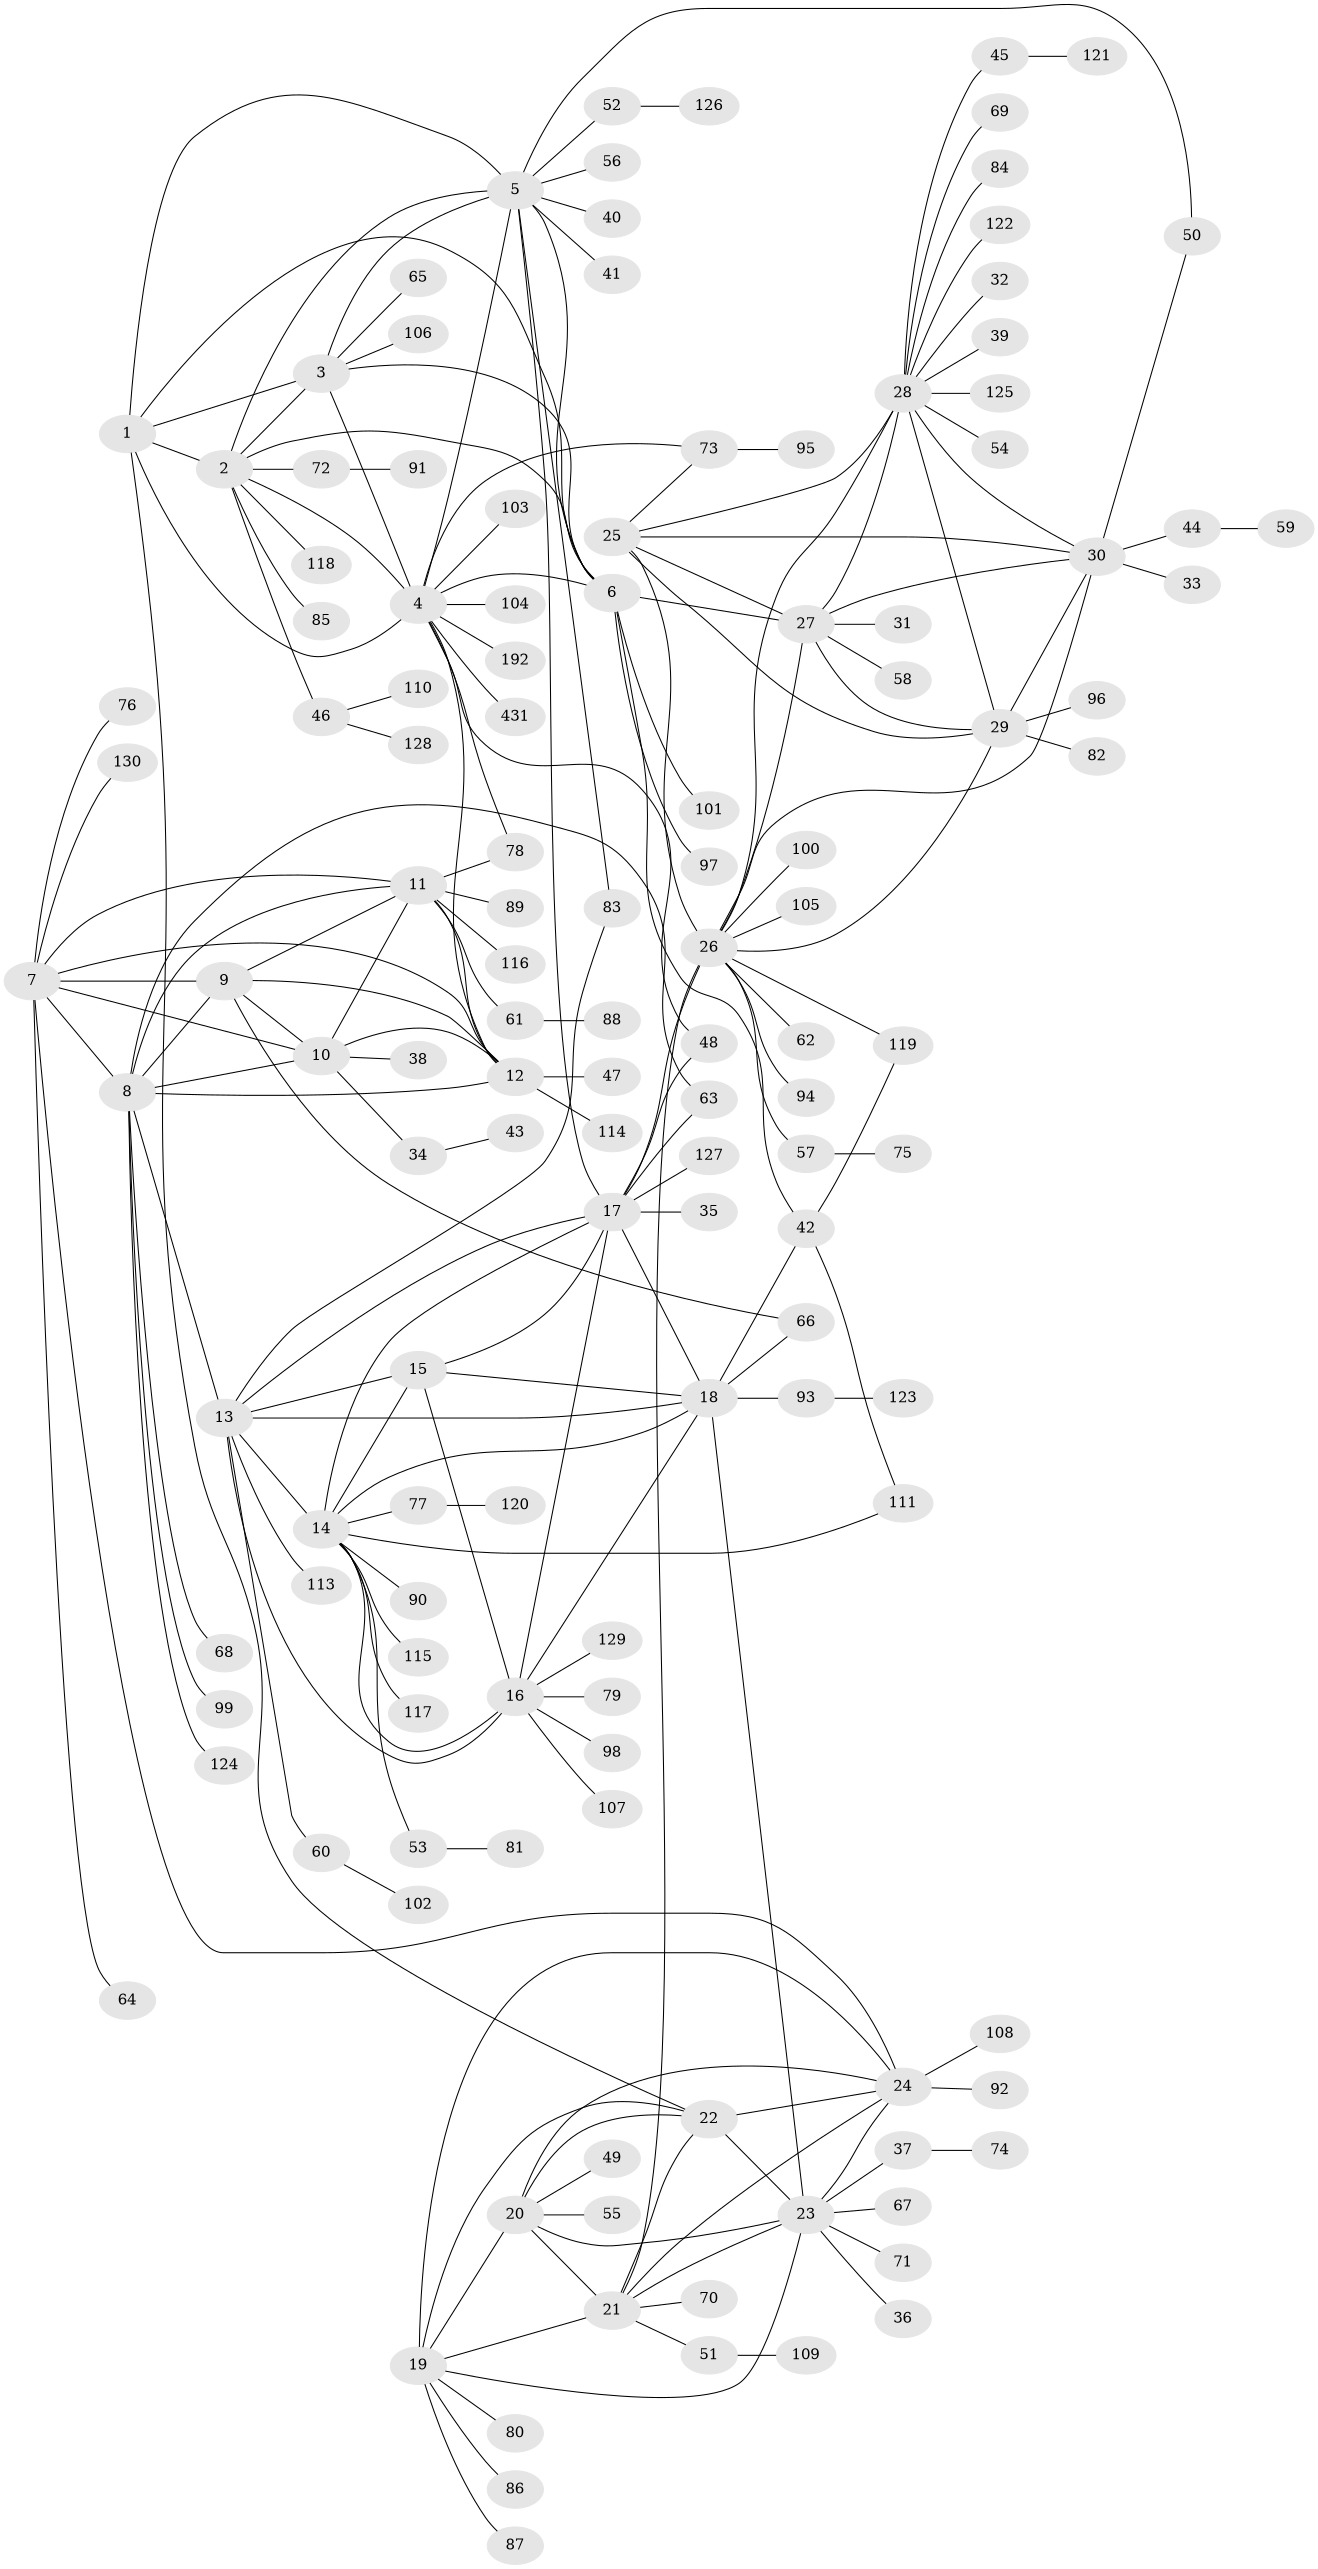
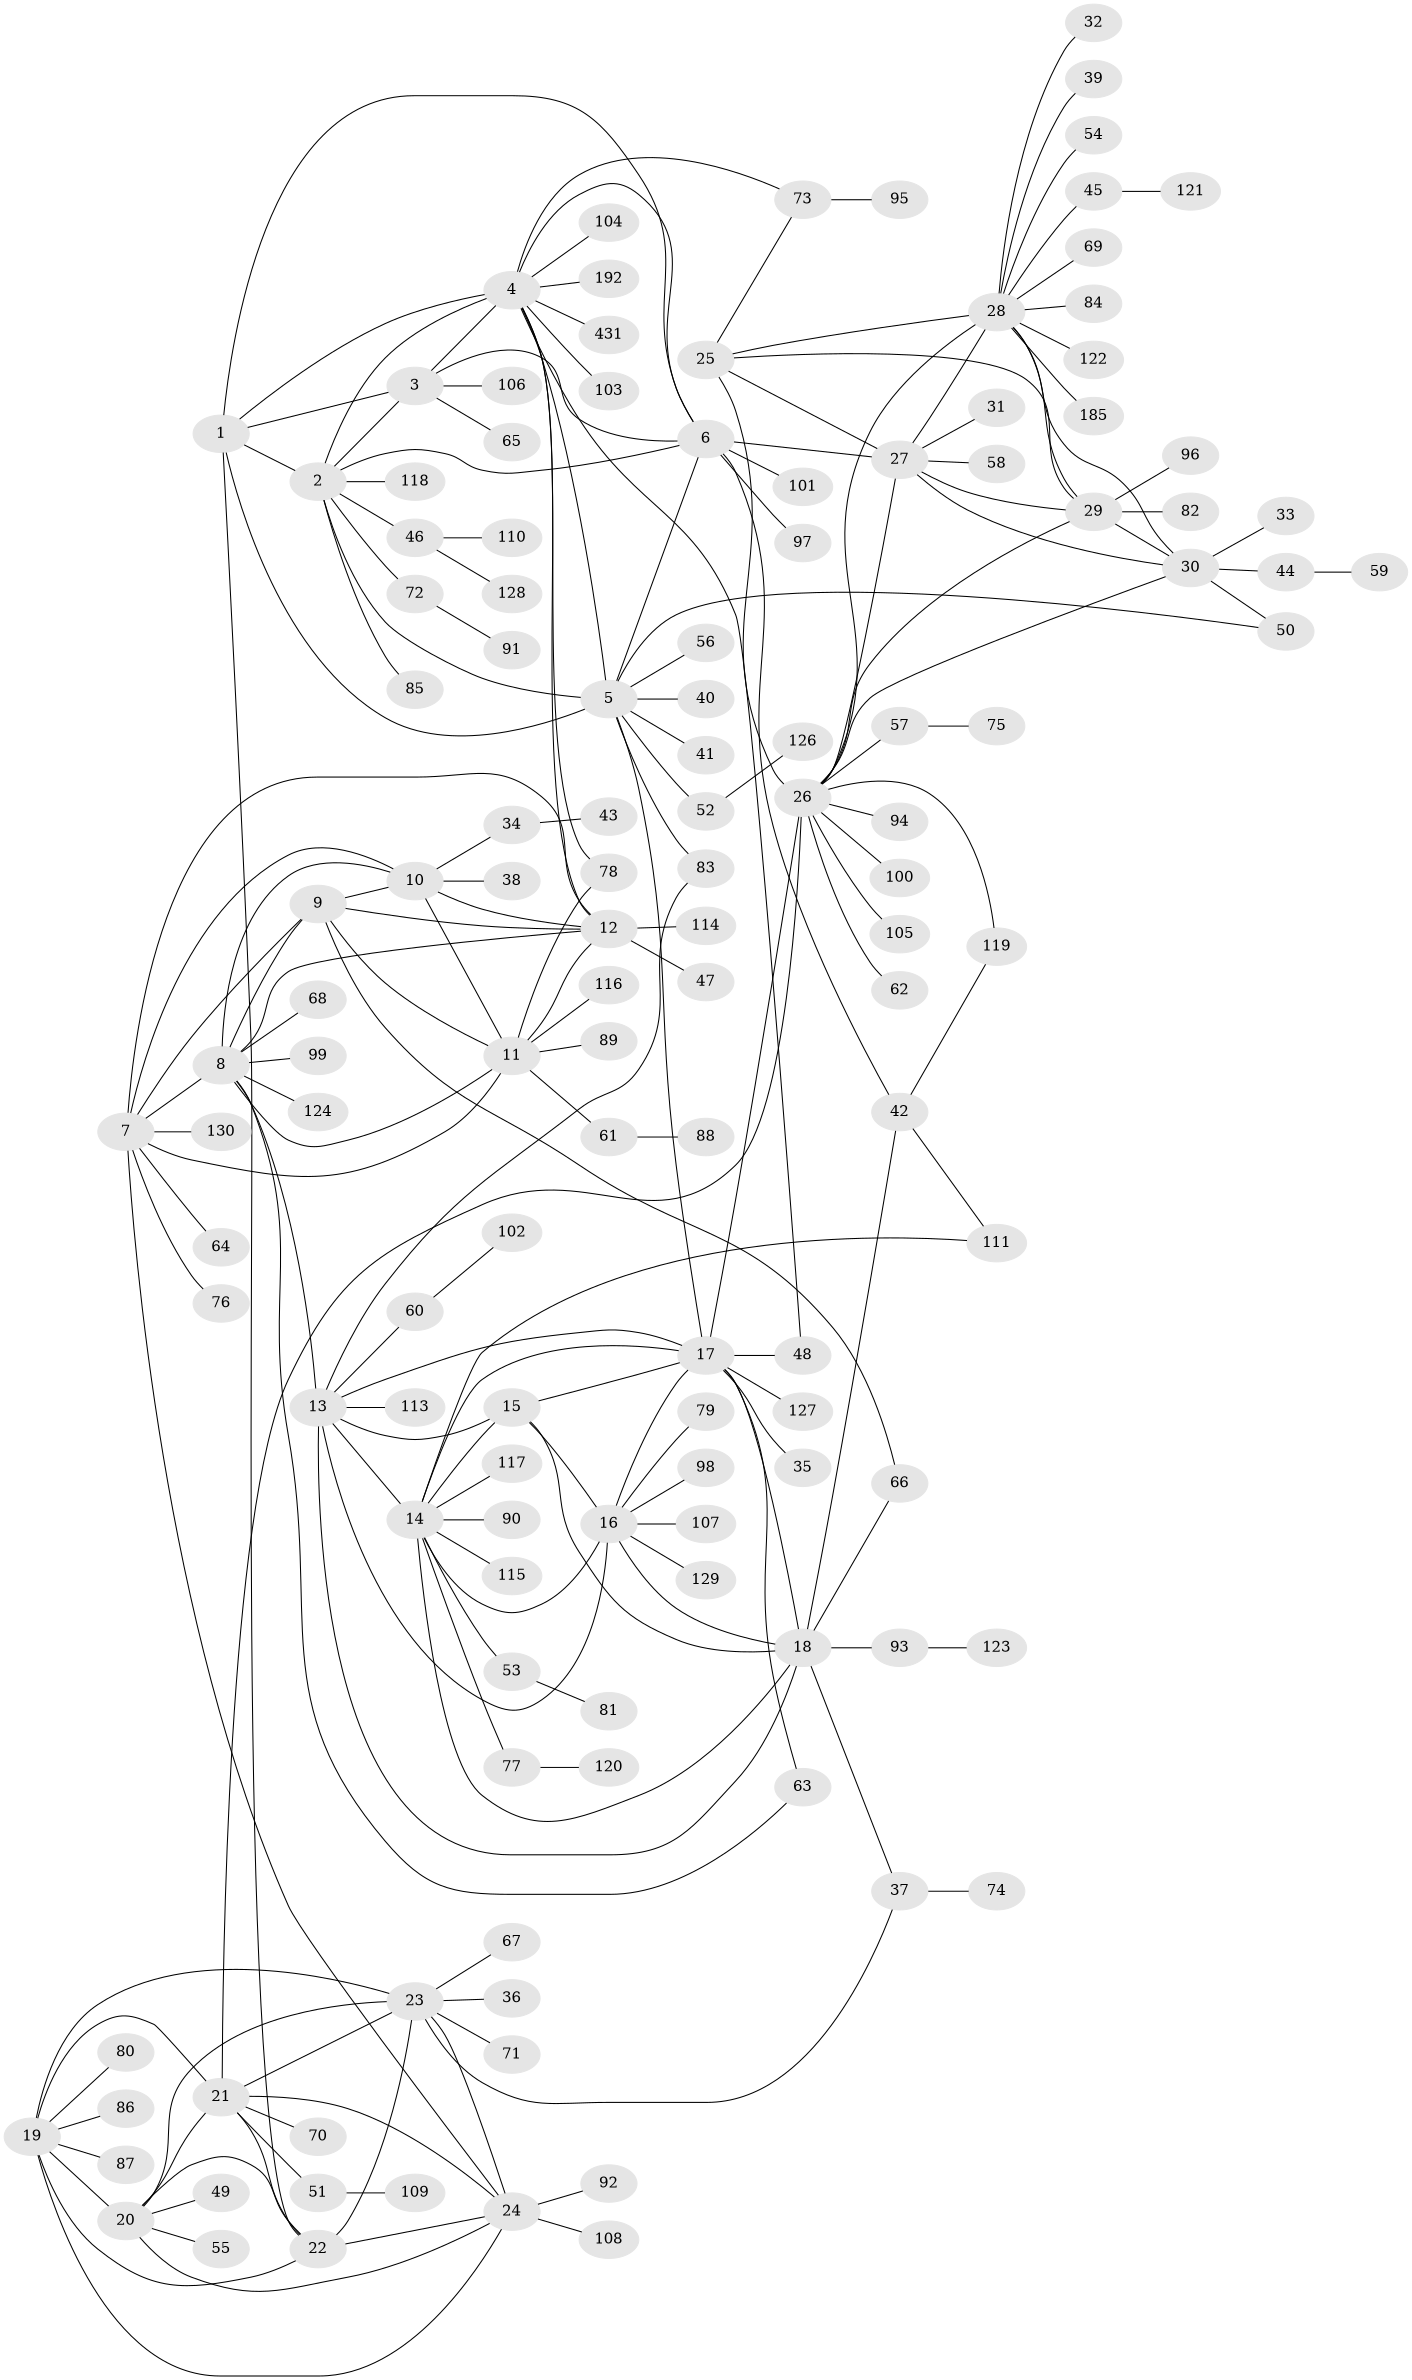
edge "5" -- "3": removed
node "125": label "125" -> "185"
edge "25" -- "30": removed
edge "18" -- "23": now "18" -- "37"
